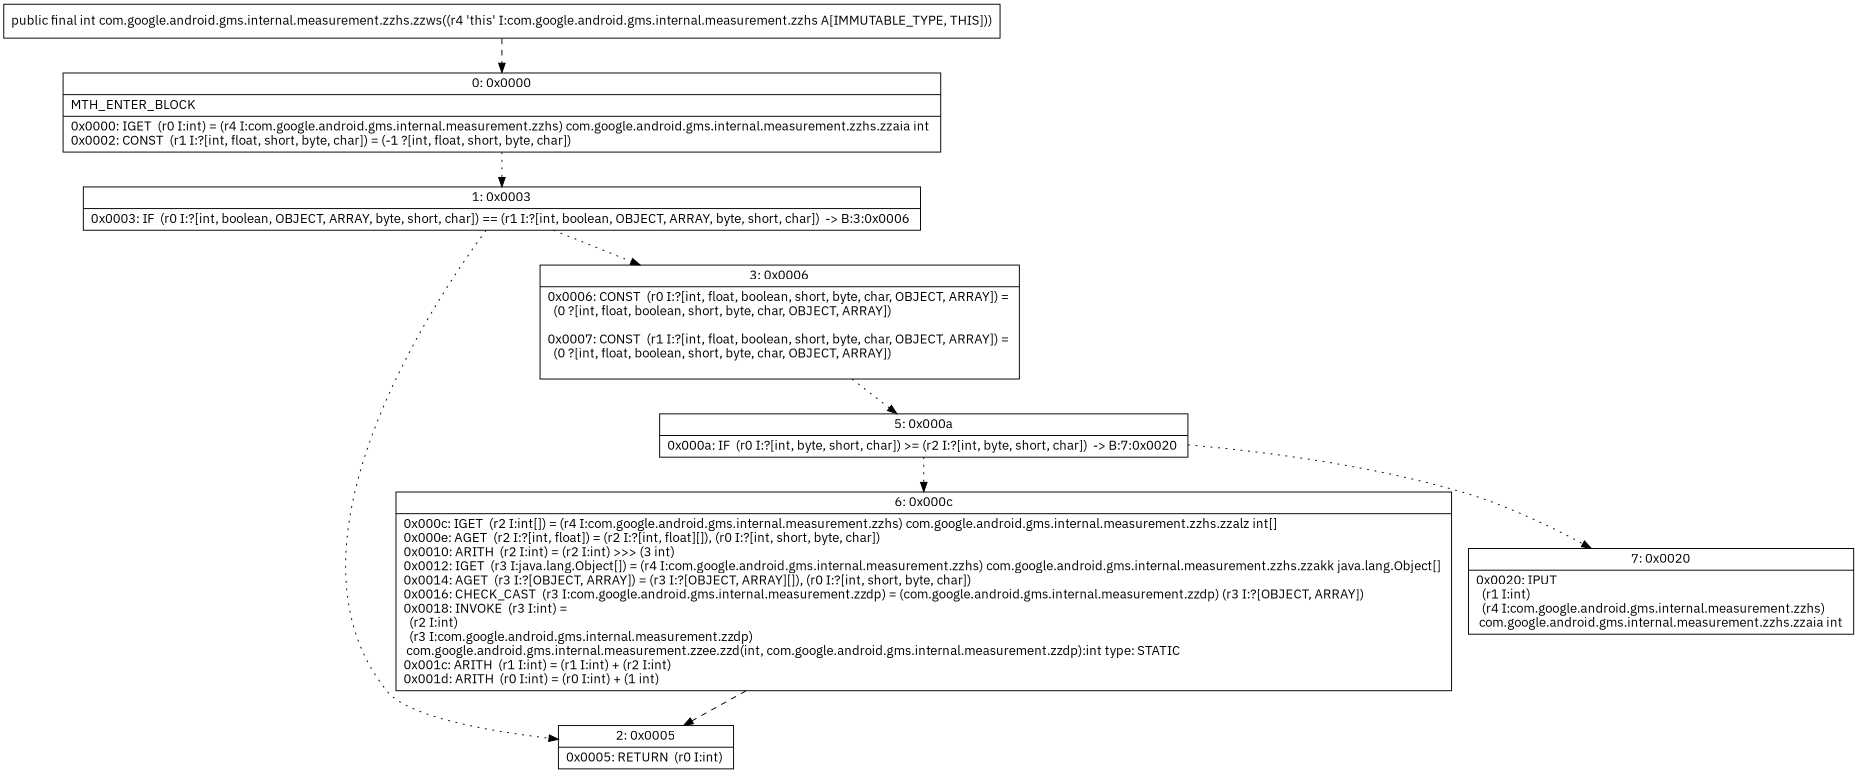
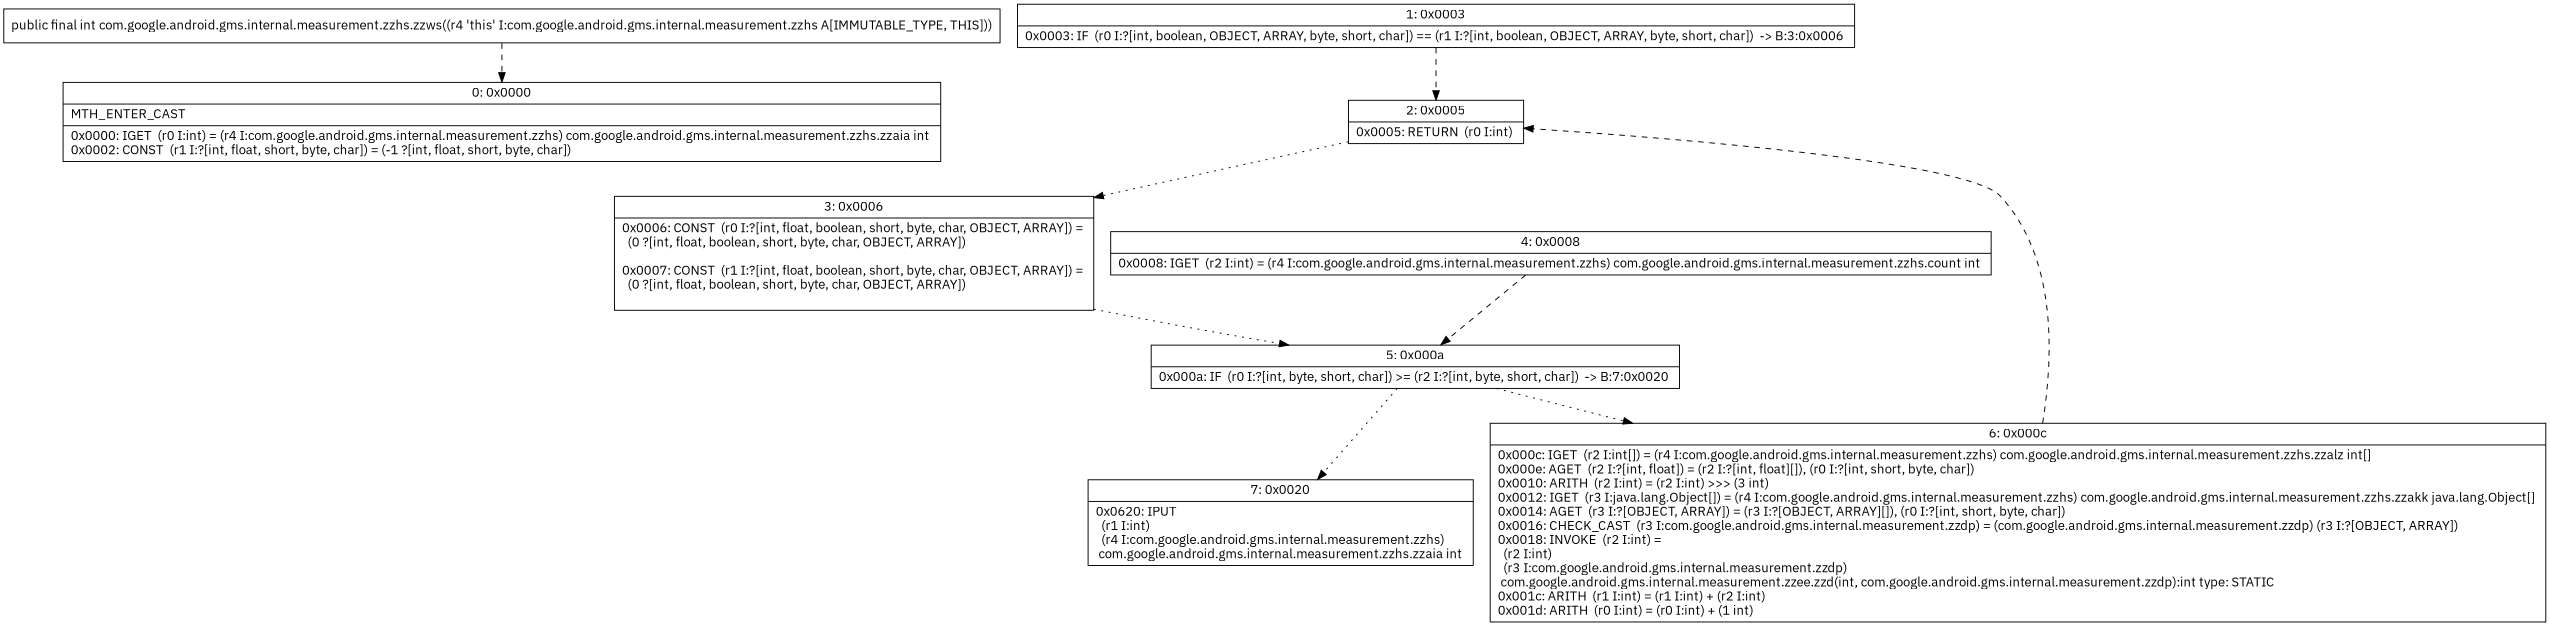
node "0: 0x0000": text "MTH_ENTER_BLOCK" -> "MTH_ENTER_CAST"
edge "0: 0x0000" -> "1: 0x0003": removed
edge "1: 0x0003" -> "3: 0x0006": now "2: 0x0005" -> "3: 0x0006"
node "4: 0x0008": added
edge "1: 0x0003" -> "2: 0x0005": style dotted -> dashed
node "7: 0x0020": text "0x0020: IPUT" -> "0x0620: IPUT"
node "6: 0x000c": text "0x0018: INVOKE  (r3 I:int) =" -> "0x0018: INVOKE  (r2 I:int) ="
